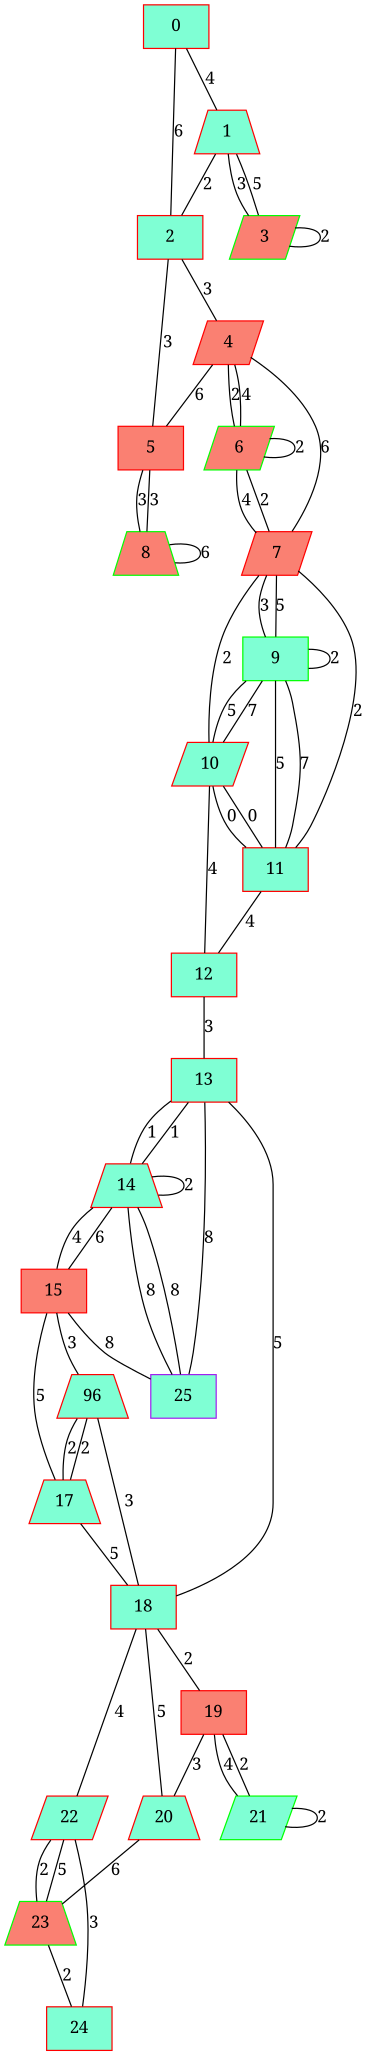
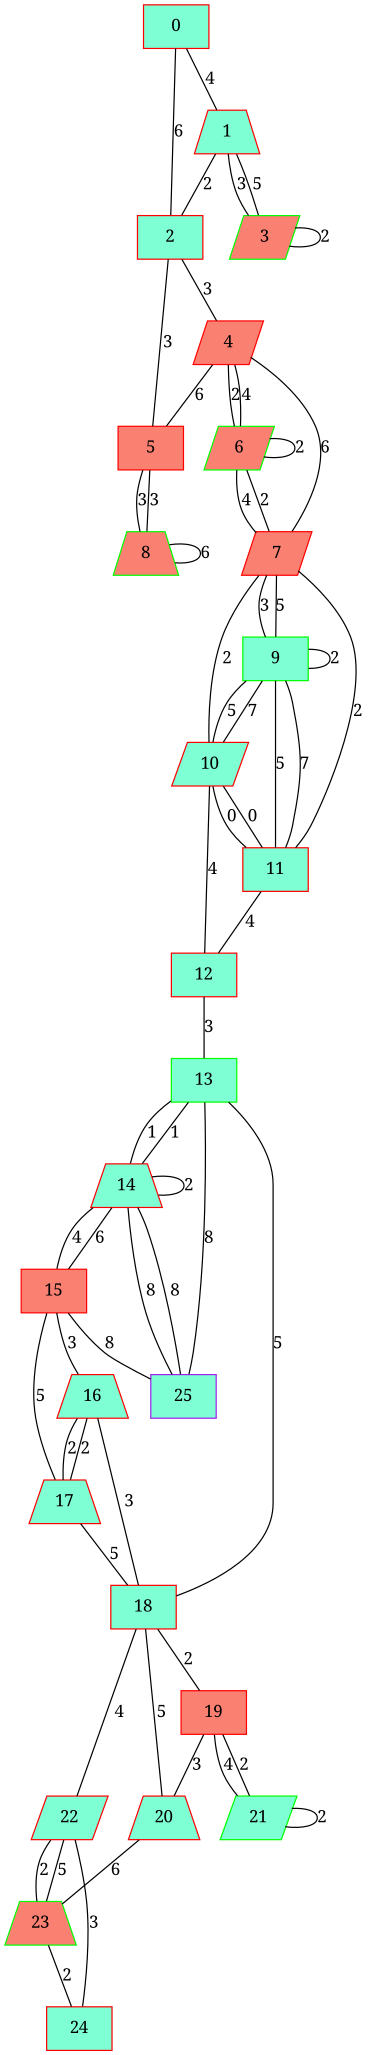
node "13": color red -> green
node "96": label "96" -> "16"
